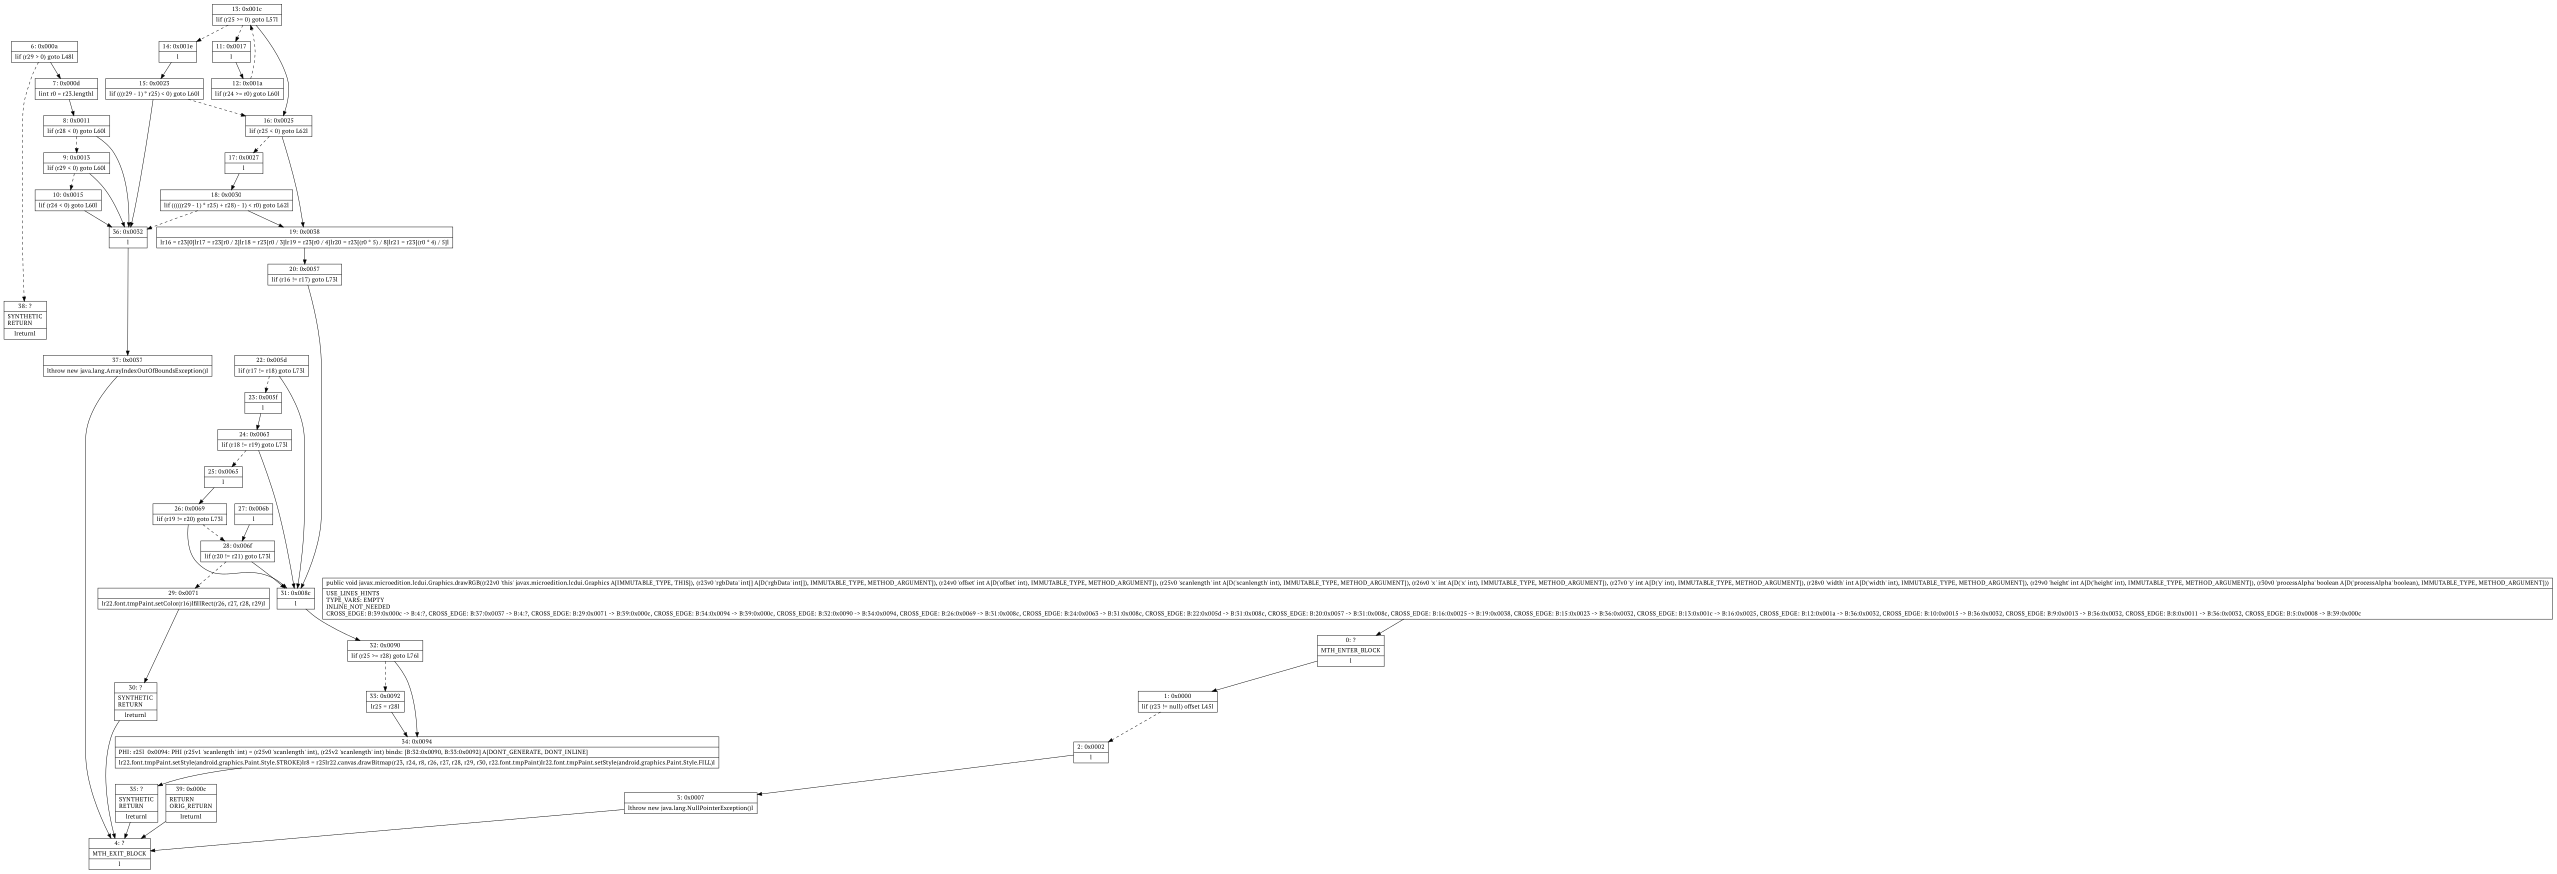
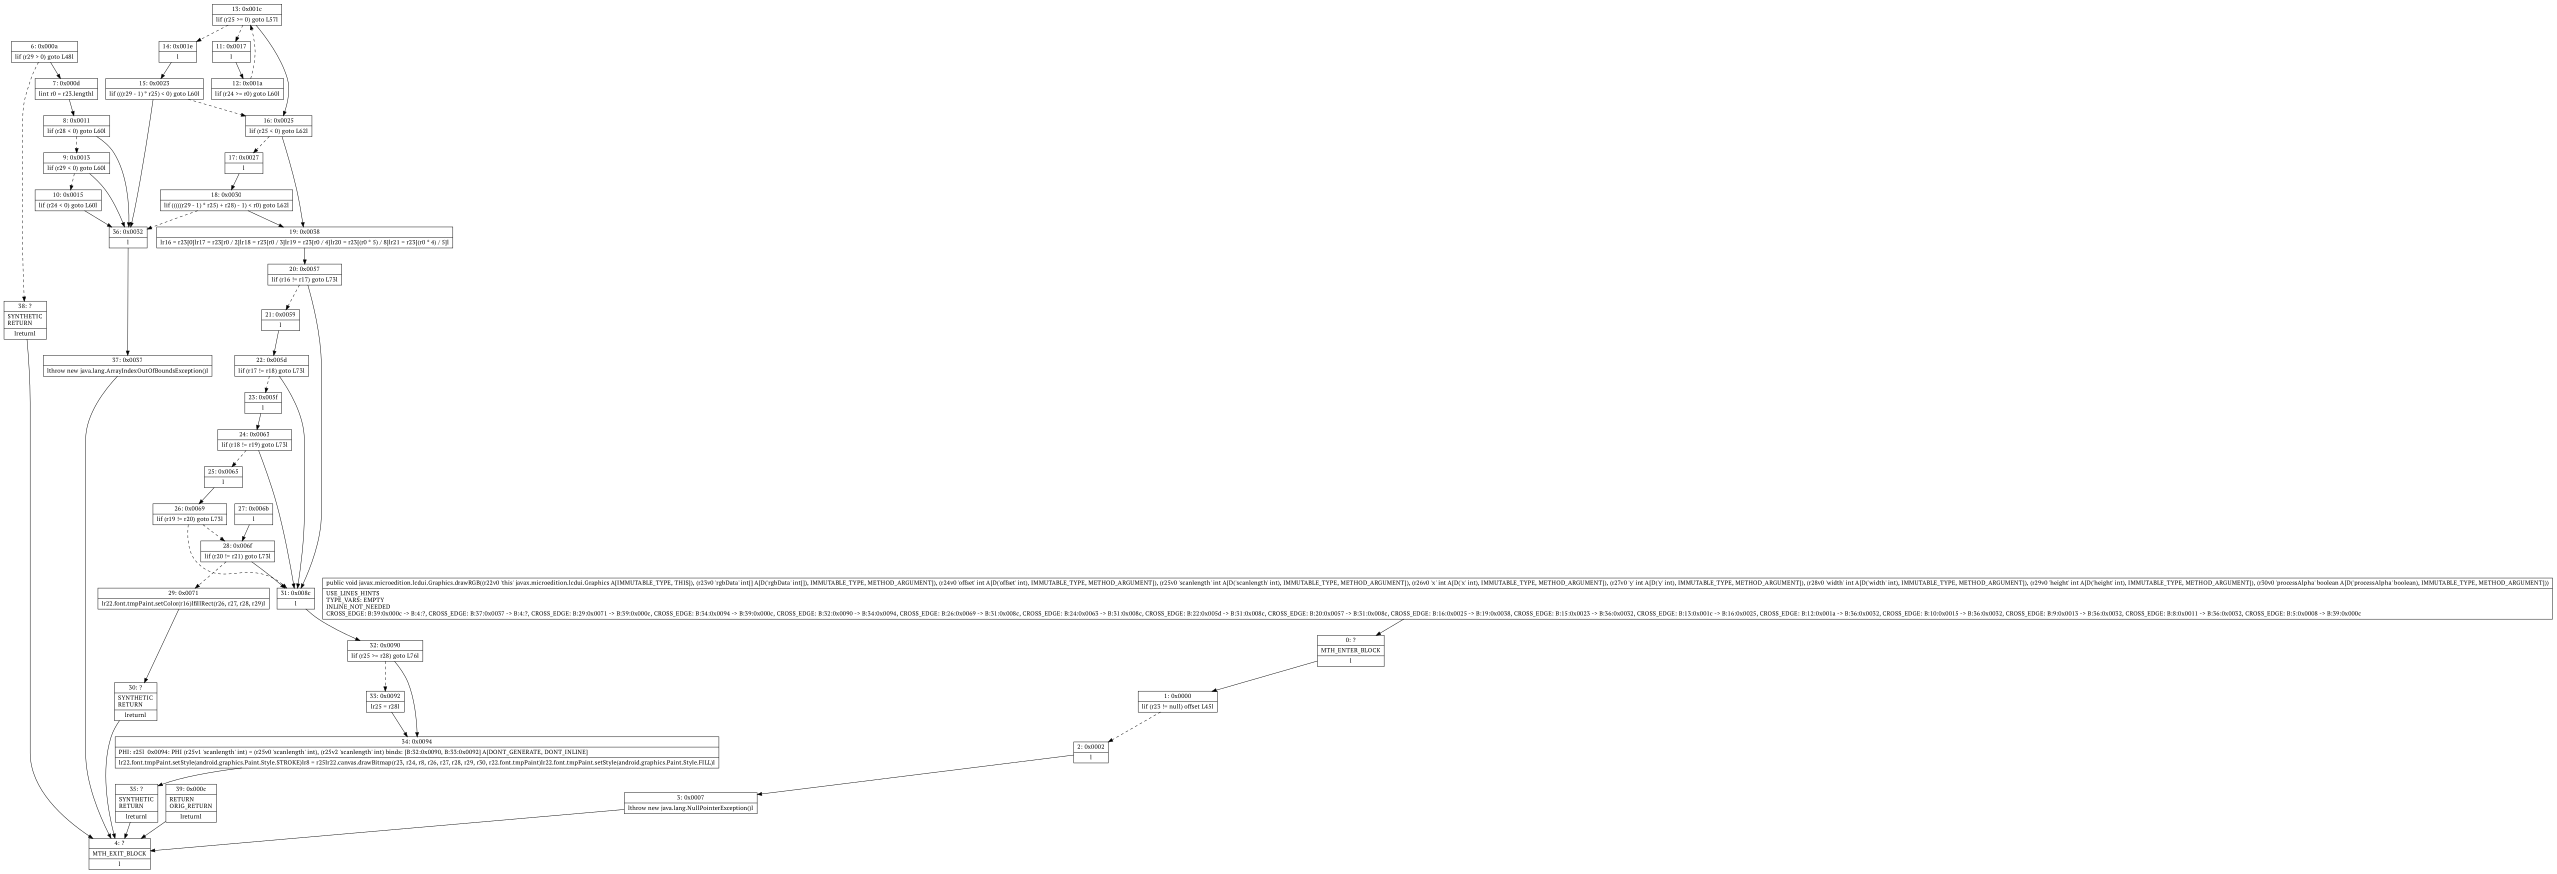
node "21: 0x0059": added
edge "26: 0x0069" -> "31: 0x008c": style solid -> dashed
edge "38: ?" -> "4: ?": added
